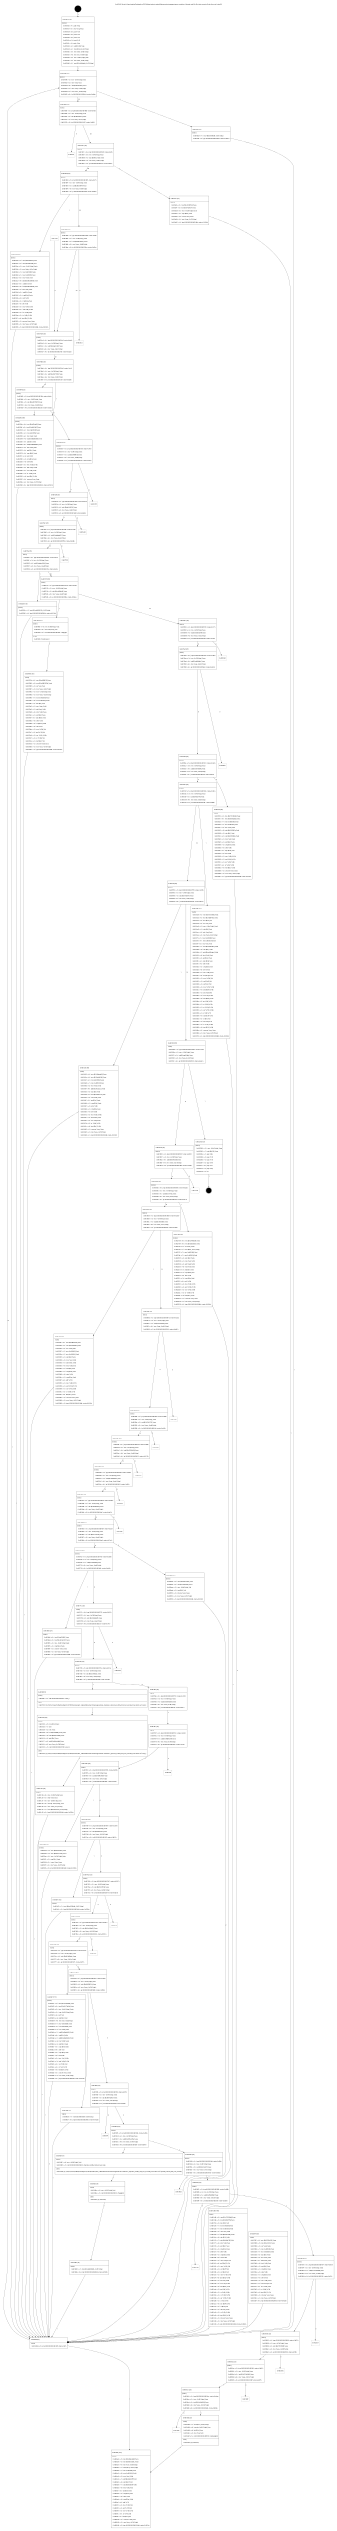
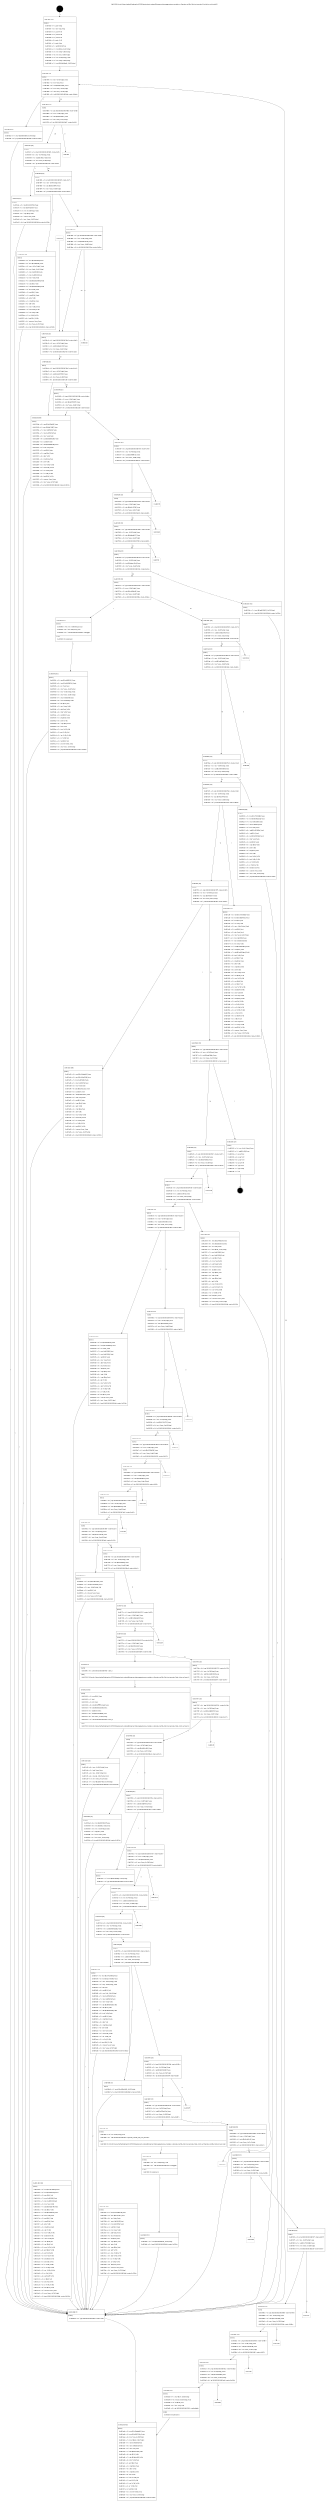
node "0x4018e8 [27]": removed
